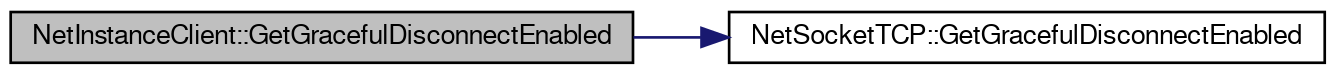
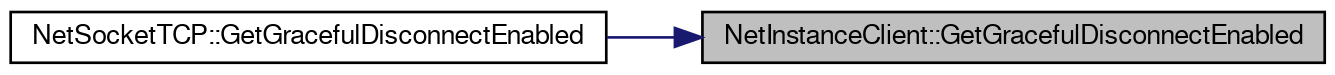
edge "NetInstanceClient::GetGracefulDisconnectEnabled" -> "NetSocketTCP::GetGracefulDisconnectEnabled": reversed
